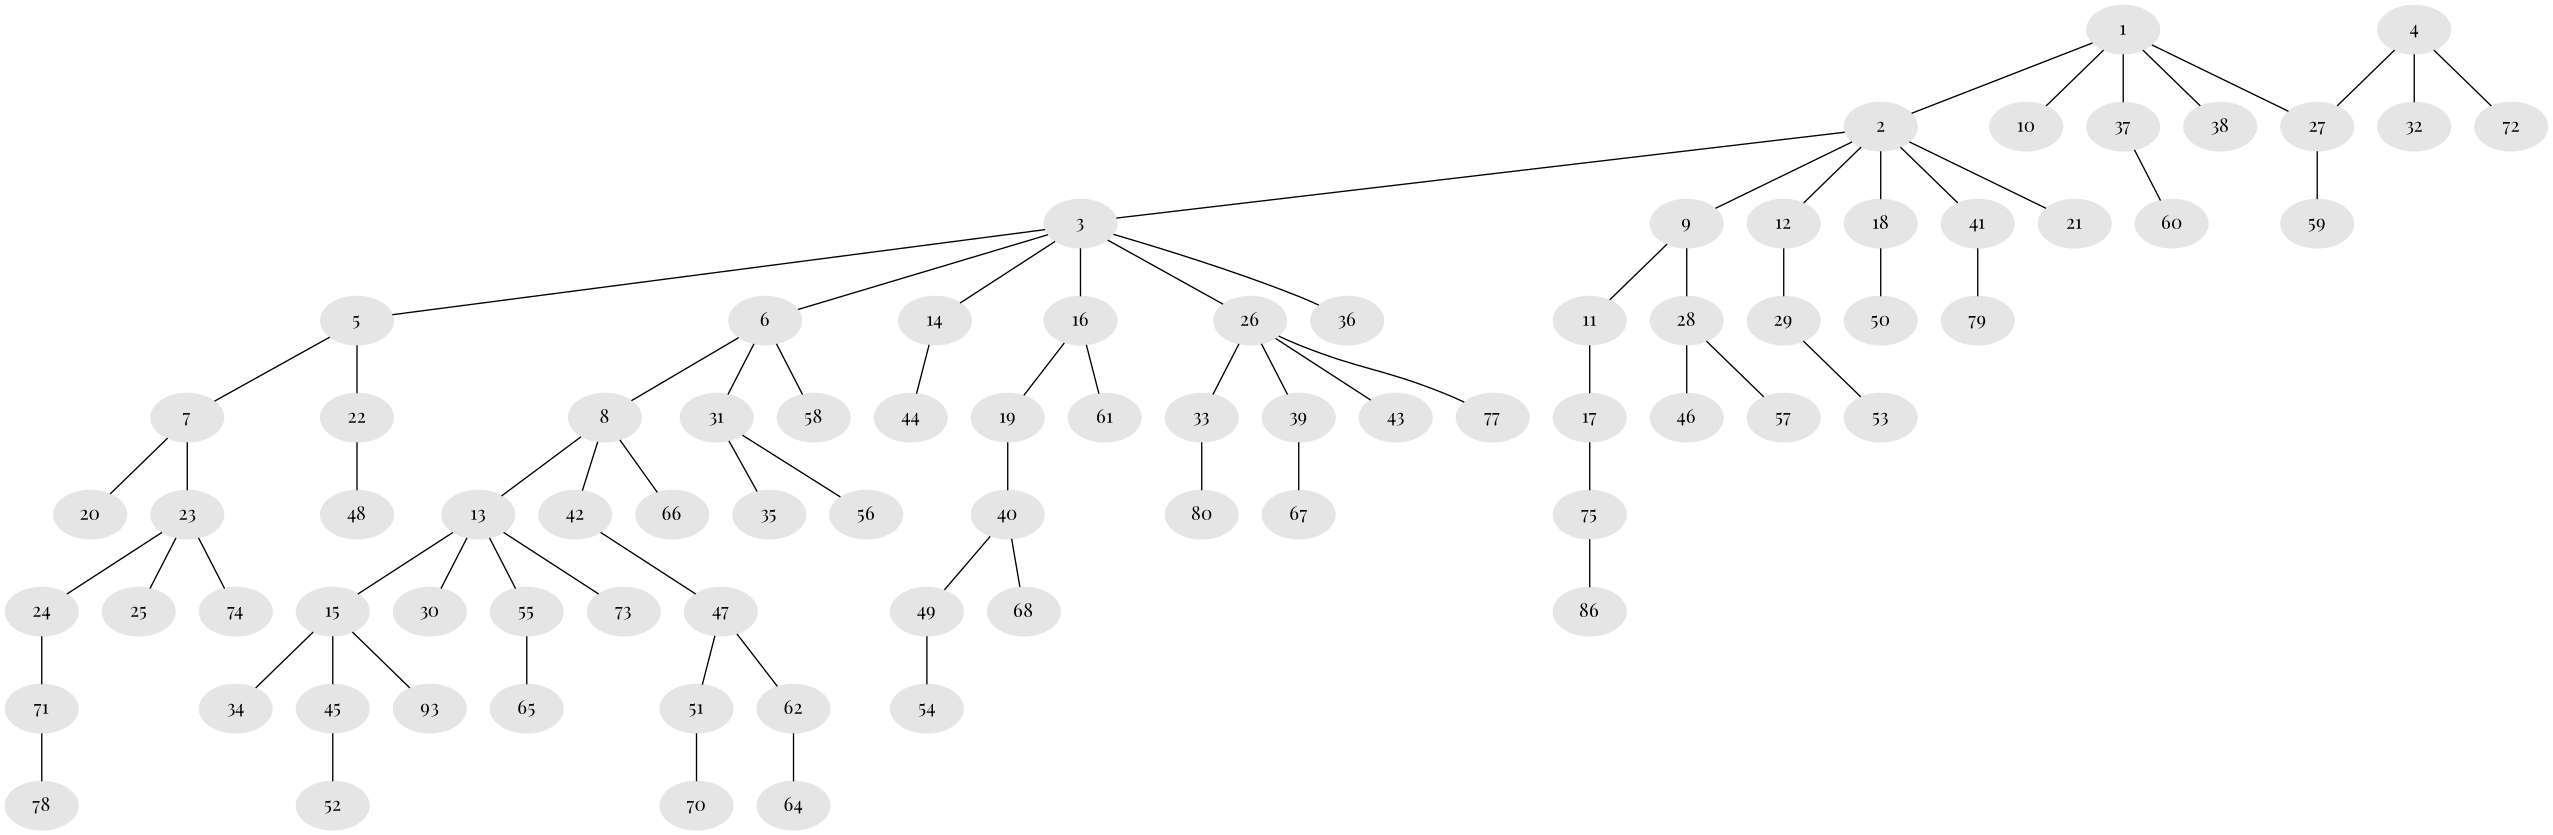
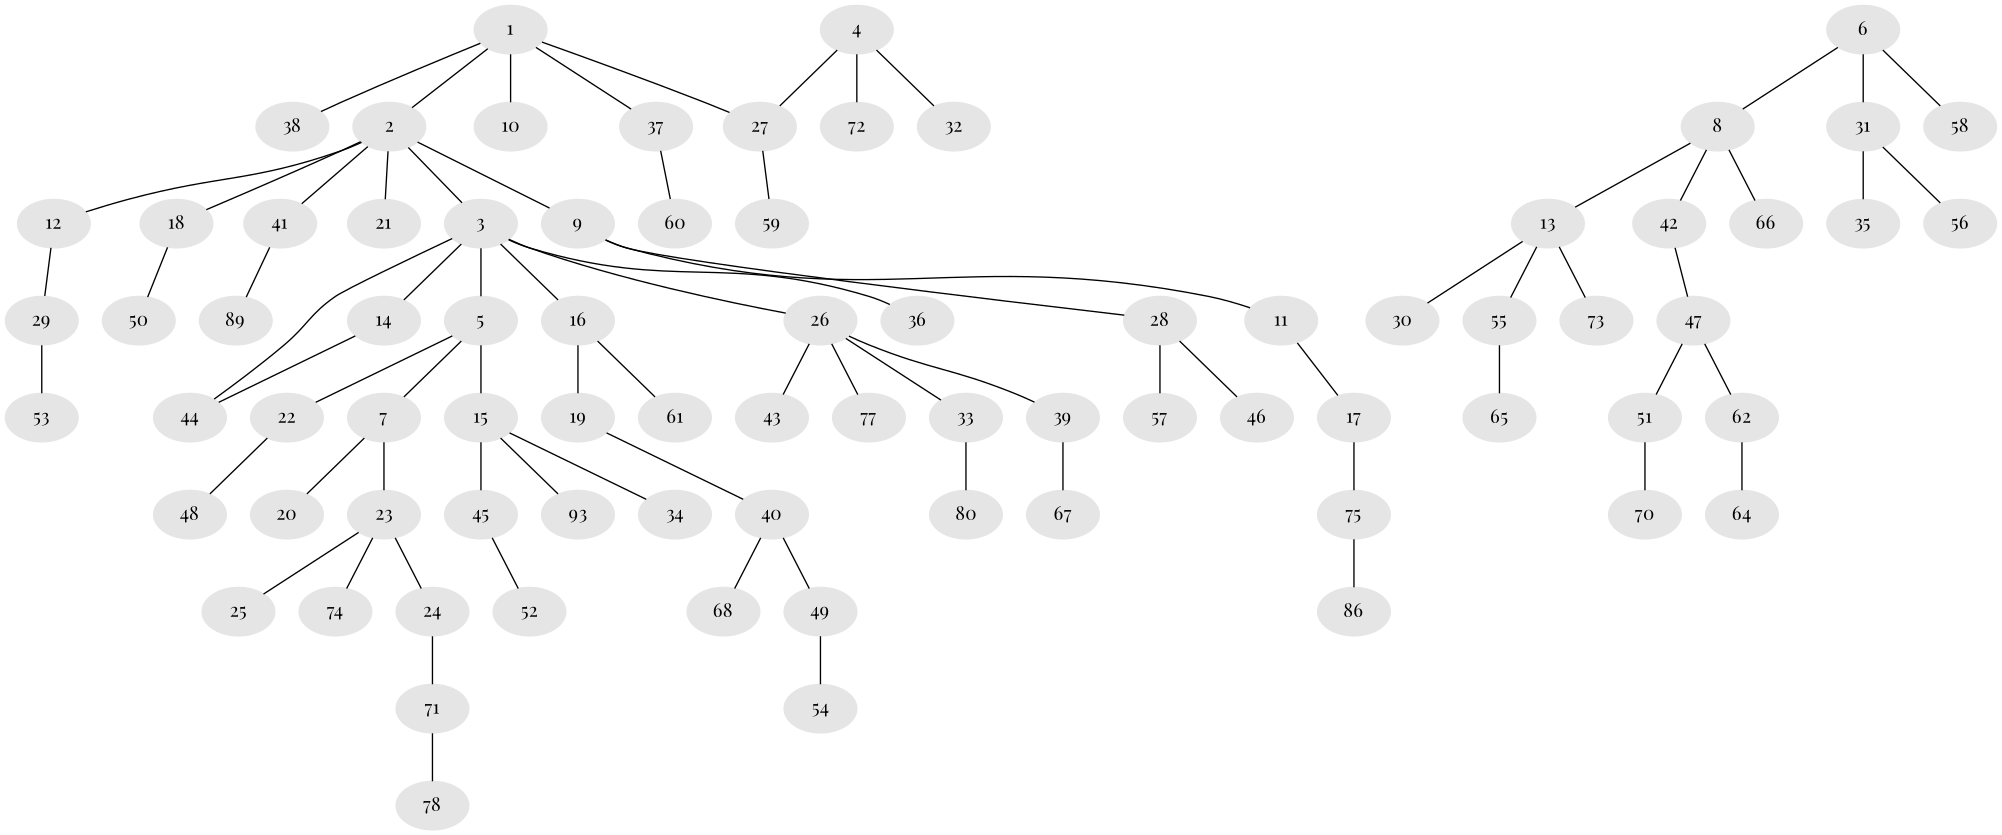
edge "3" -- "6": now "3" -- "44"
node "79": label "79" -> "89"
edge "13" -- "15": now "5" -- "15"
